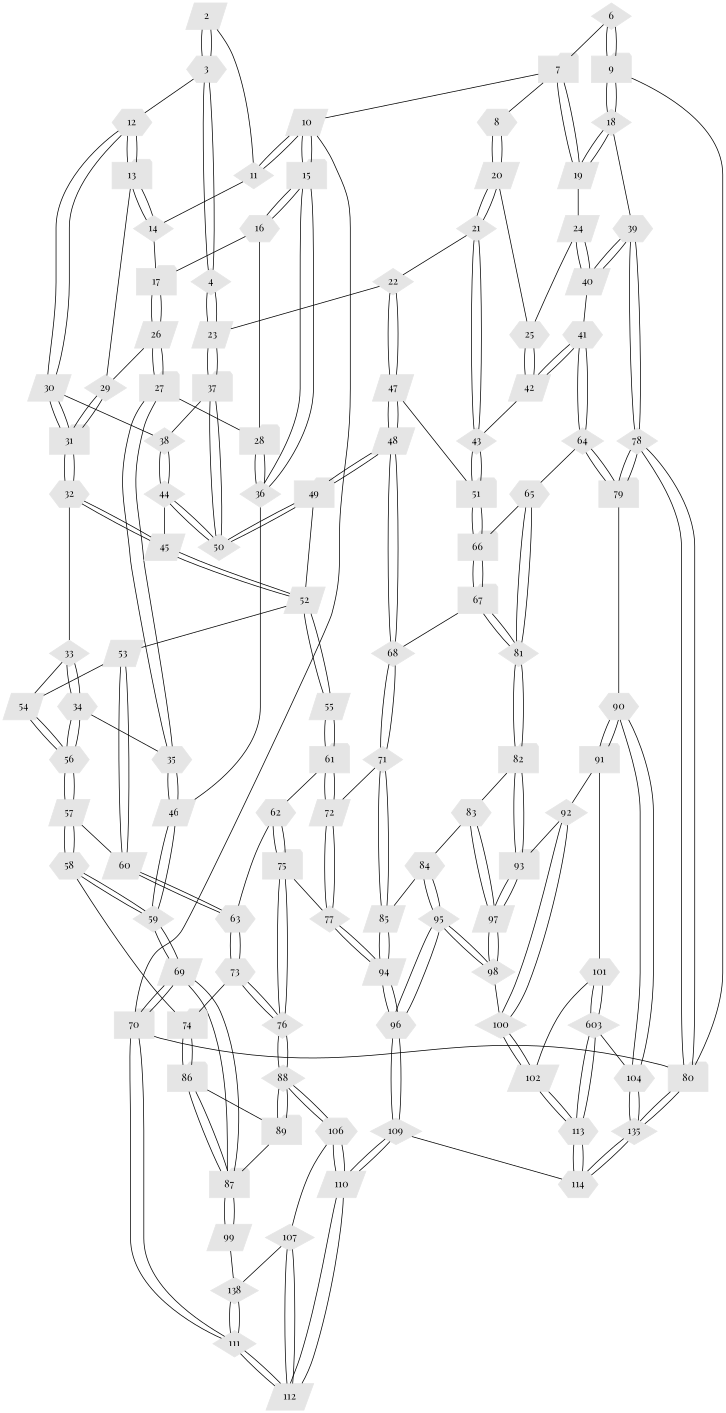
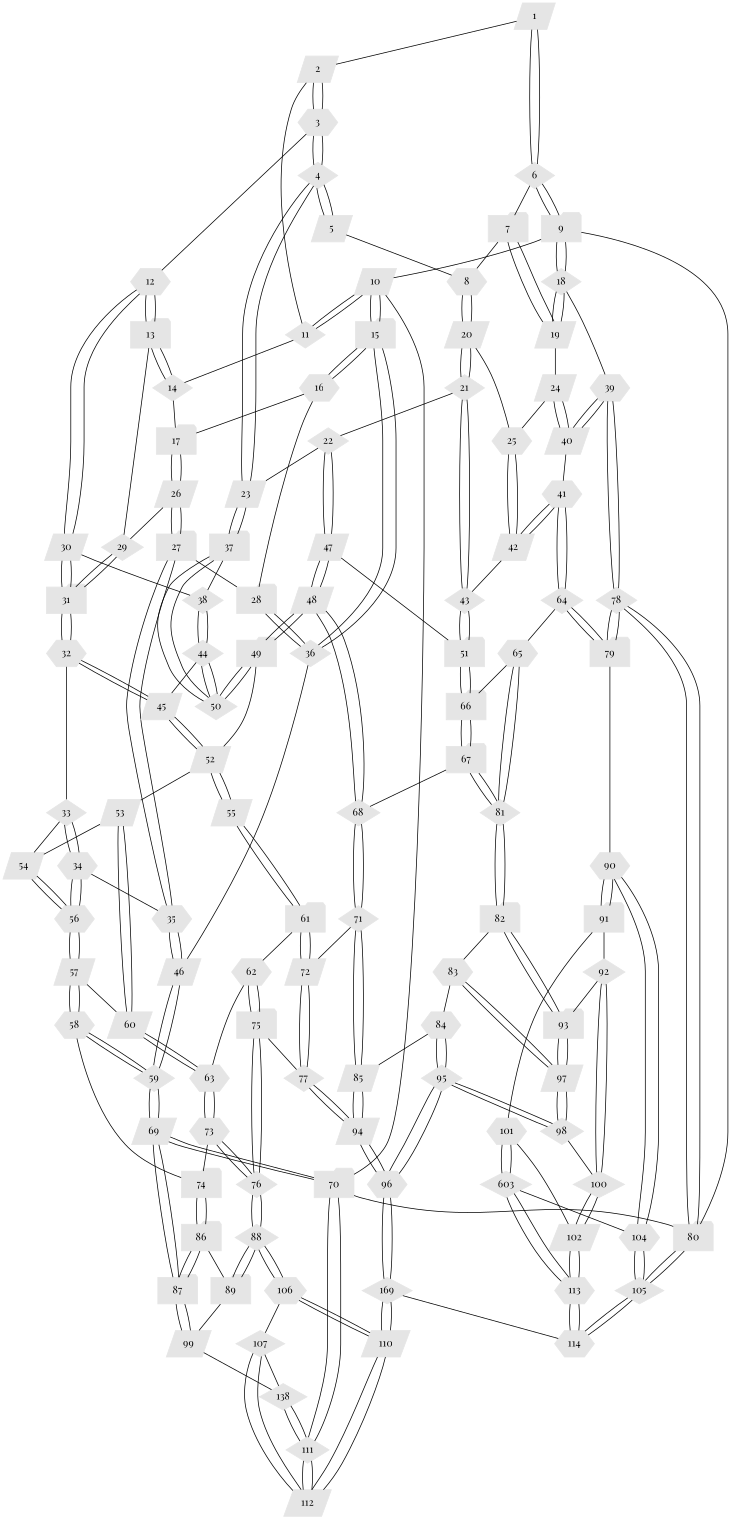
node "1": added
edge "7" -- "10": now "9" -- "10"
node "5": added
node "109": label "109" -> "169"
node "135": label "135" -> "105"
edge "89" -- "87": now "89" -- "99"
